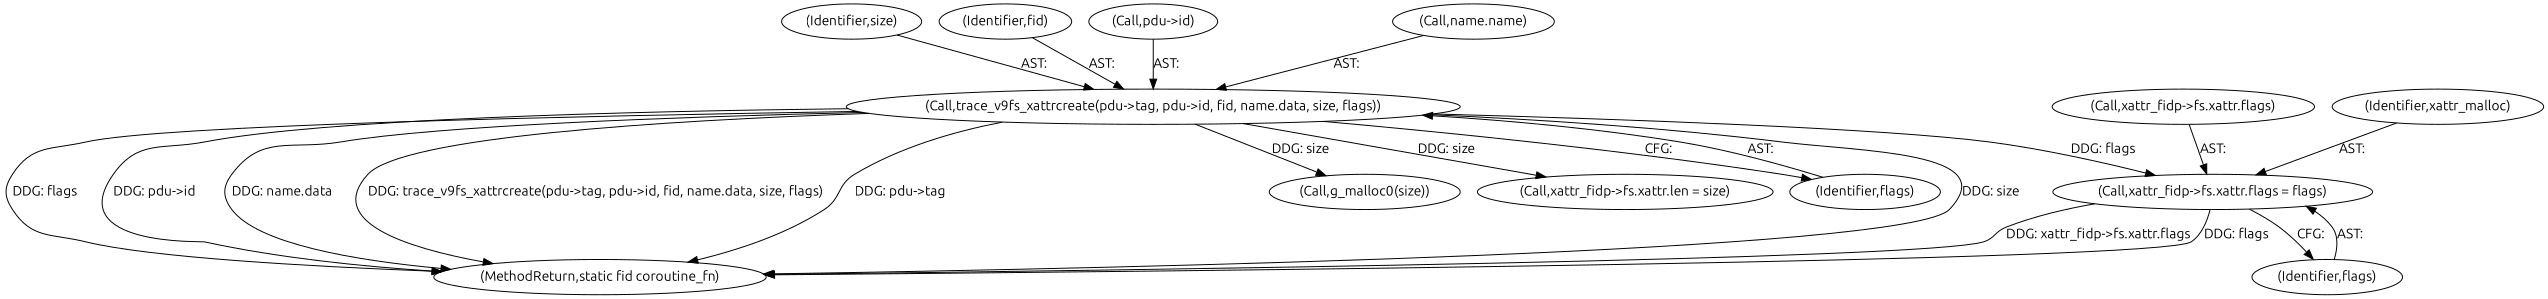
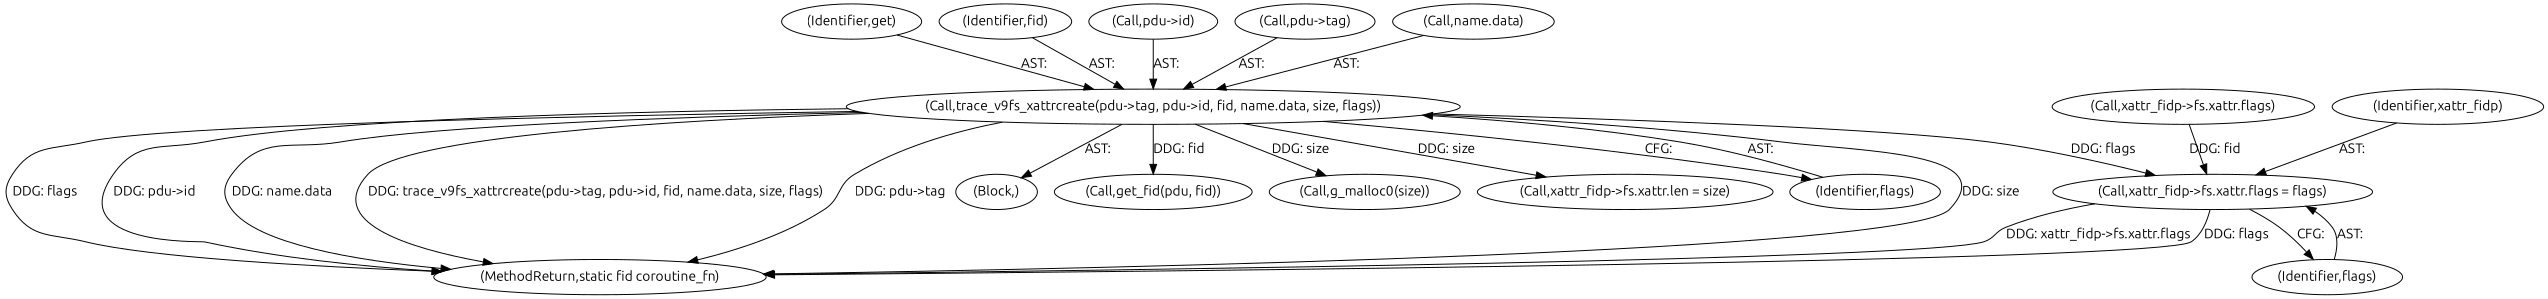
node "(Identifier,size)": label "(Identifier,size)" -> "(Identifier,get)"
node "(Call,pdu->tag)": added
node "(Call,name.name)": label "(Call,name.name)" -> "(Call,name.data)"
node "(Identifier,xattr_malloc)": label "(Identifier,xattr_malloc)" -> "(Identifier,xattr_fidp)"
edge "(Call,xattr_fidp->fs.xattr.flags)" -> "(Call,xattr_fidp->fs.xattr.flags = flags)": label "AST: " -> "DDG: fid"
node "(Block,)": added
node "(Call,get_fid(pdu, fid))": added
